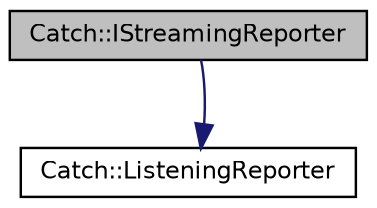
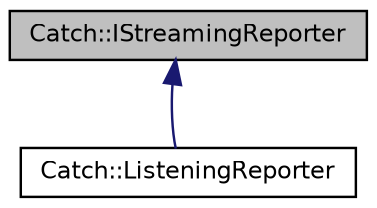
edge "Catch::IStreamingReporter" -> "Catch::ListeningReporter": reversed
